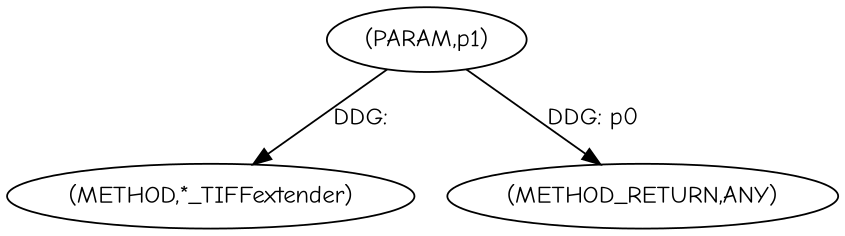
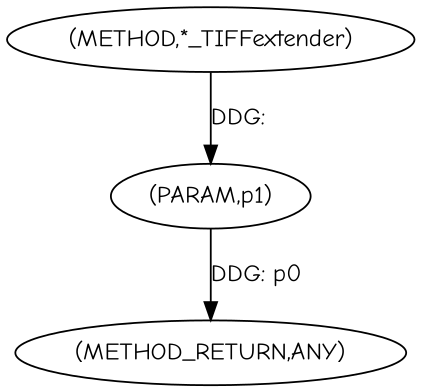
edge "(PARAM,p1)" -> "(METHOD,*_TIFFextender)": reversed
